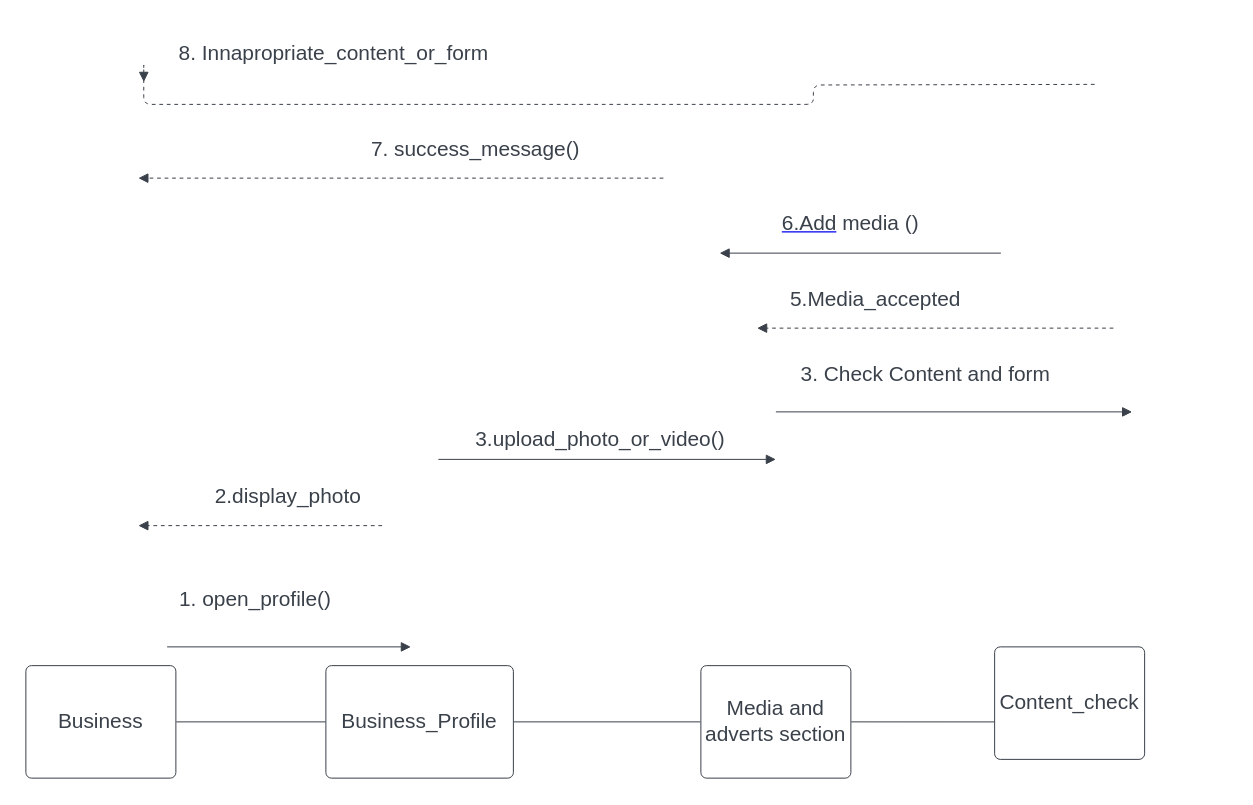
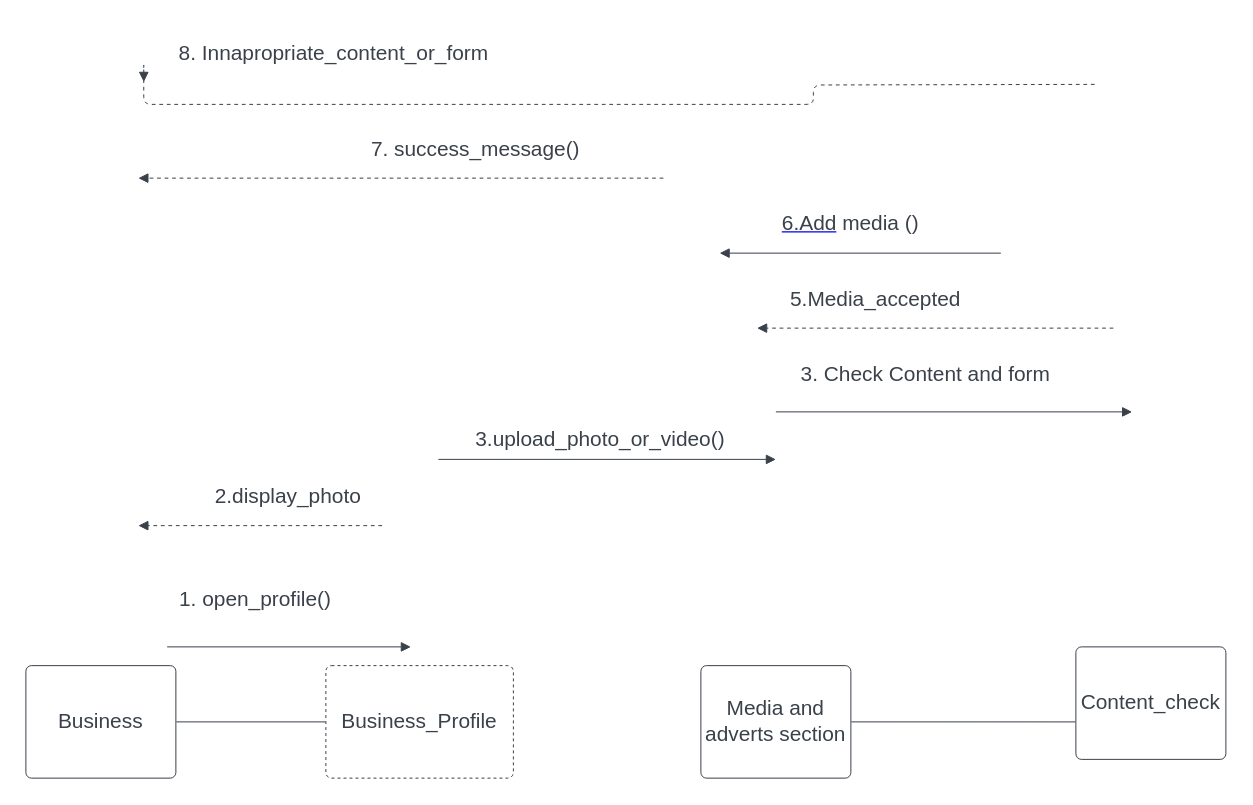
node "Content_check": moved (1069, 703) -> (1151, 703)
node "Business_Profile": style solid -> dashed
edge "Business_Profile" -- "Media and adverts section": removed
